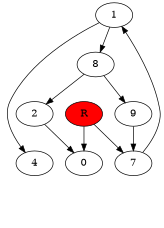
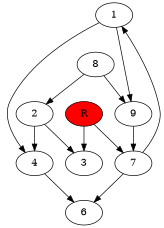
edge "1" -> "8": now "1" -> "9"
edge "2" -> "4": added
node "0": label "0" -> "3"
node "6": added
